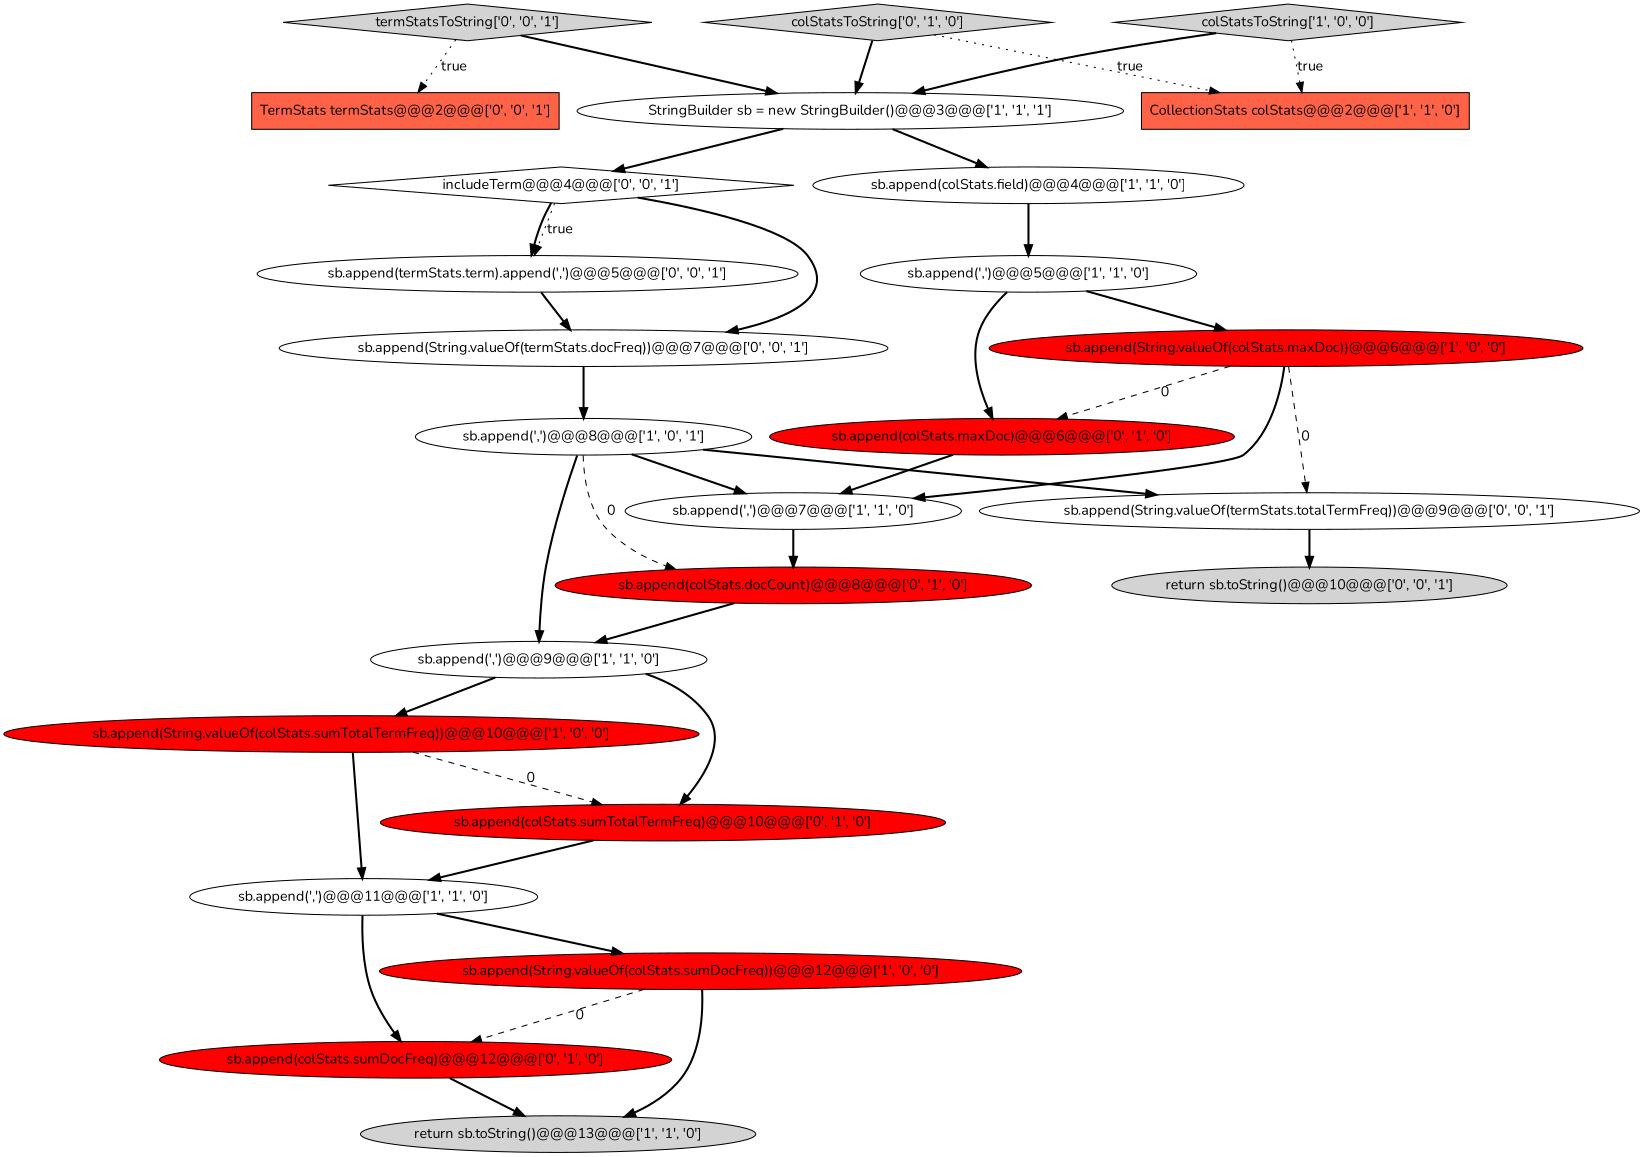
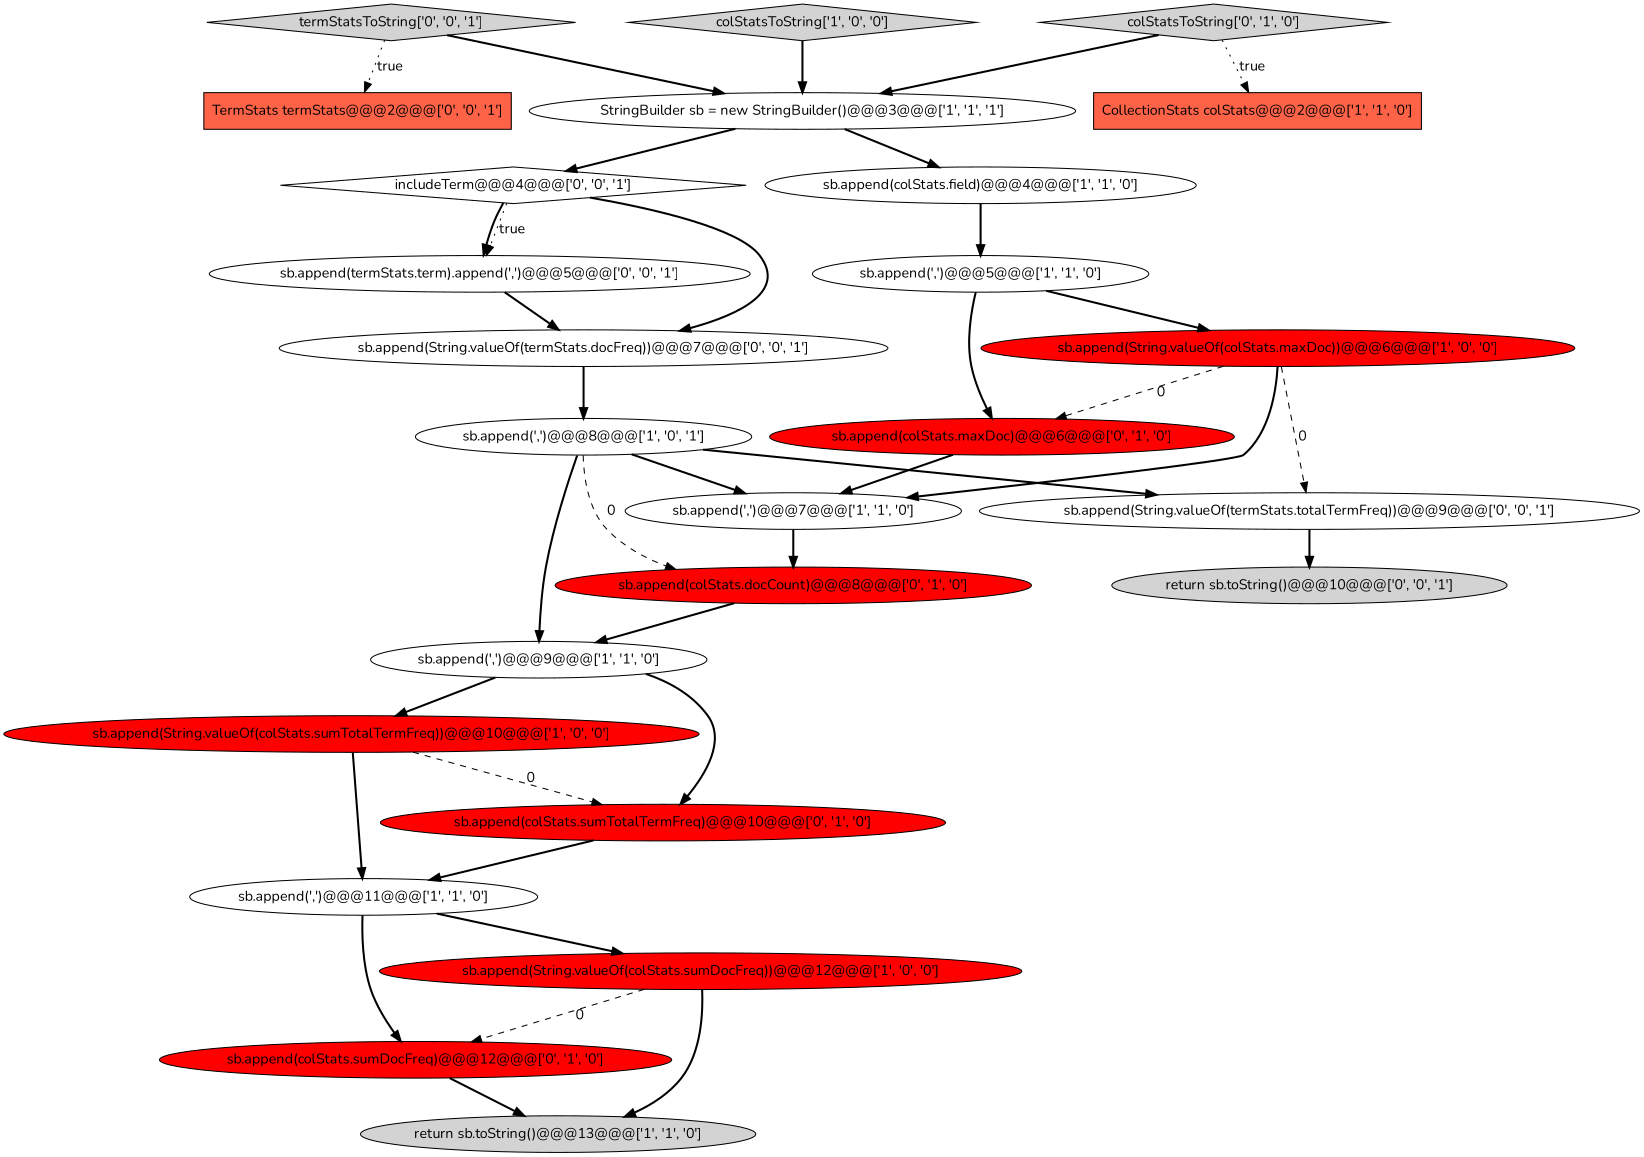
edge "colStatsToString['1', '0', '0']" -> "CollectionStats colStats@@@2@@@['1', '1', '0']": removed, label "true"
